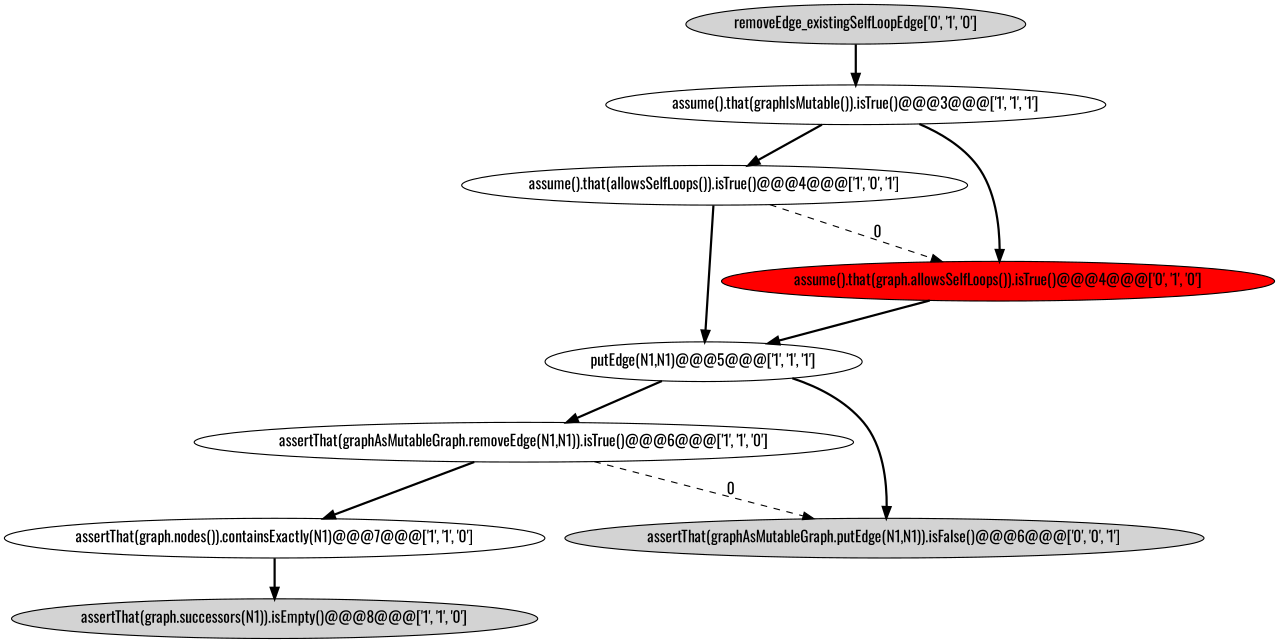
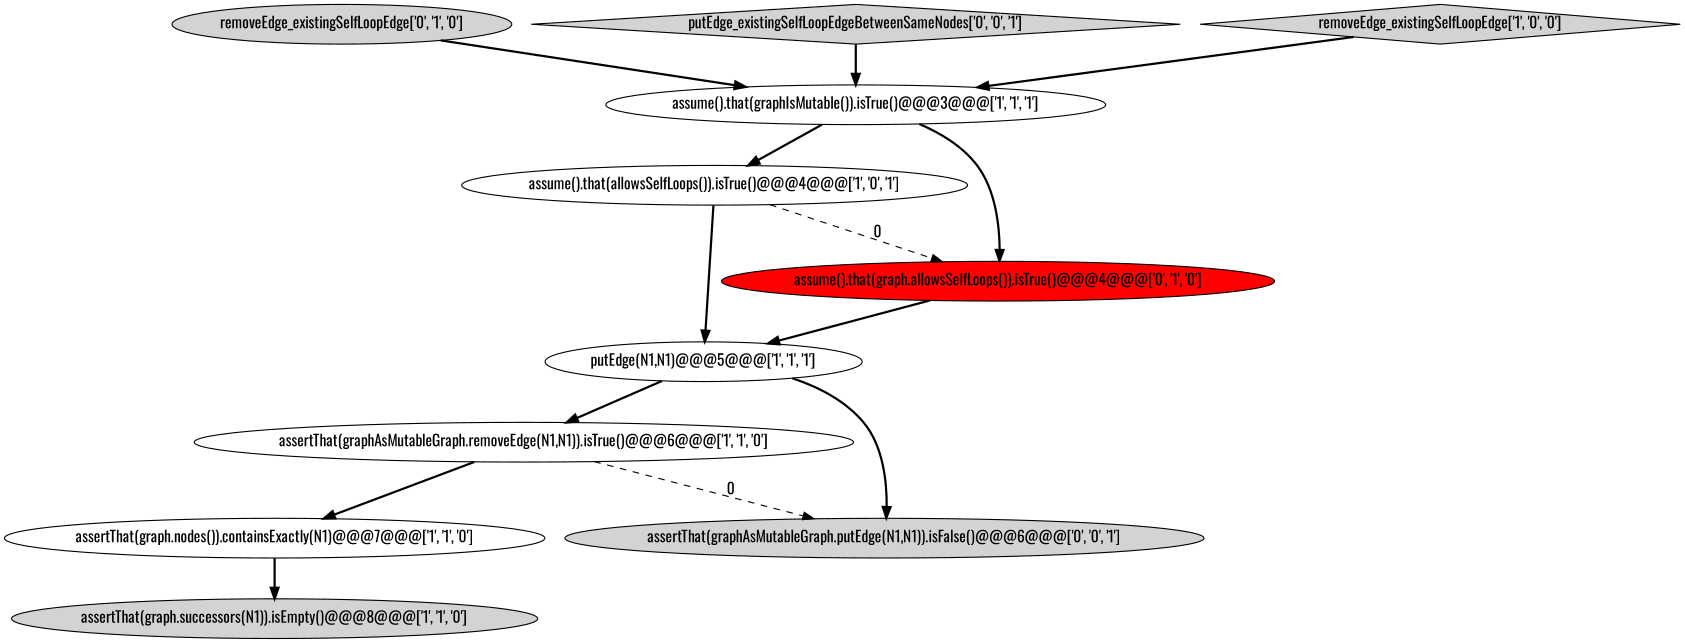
node "putEdge_existingSelfLoopEdgeBetweenSameNodes['0', '0', '1']": added
node "removeEdge_existingSelfLoopEdge['1', '0', '0']": added
